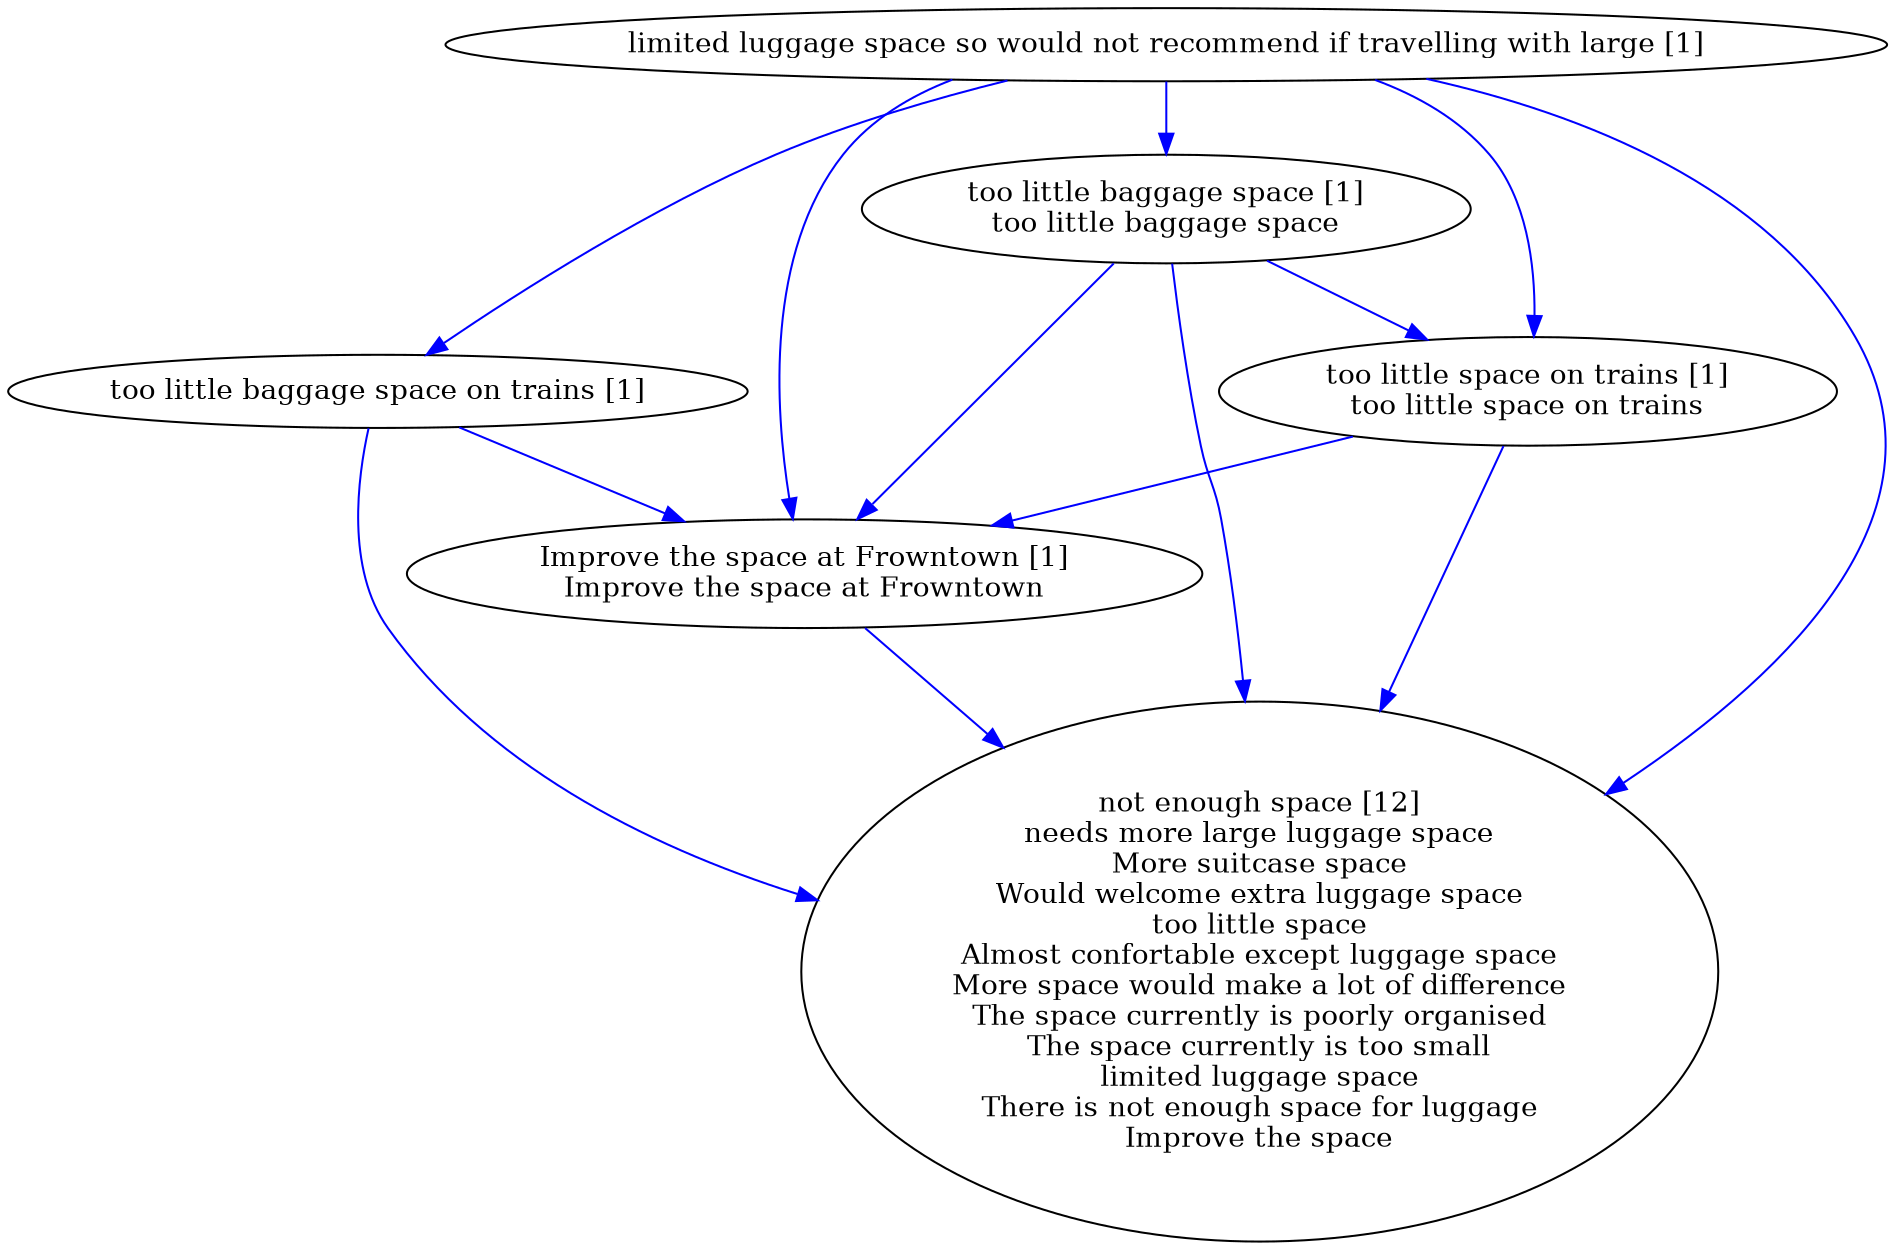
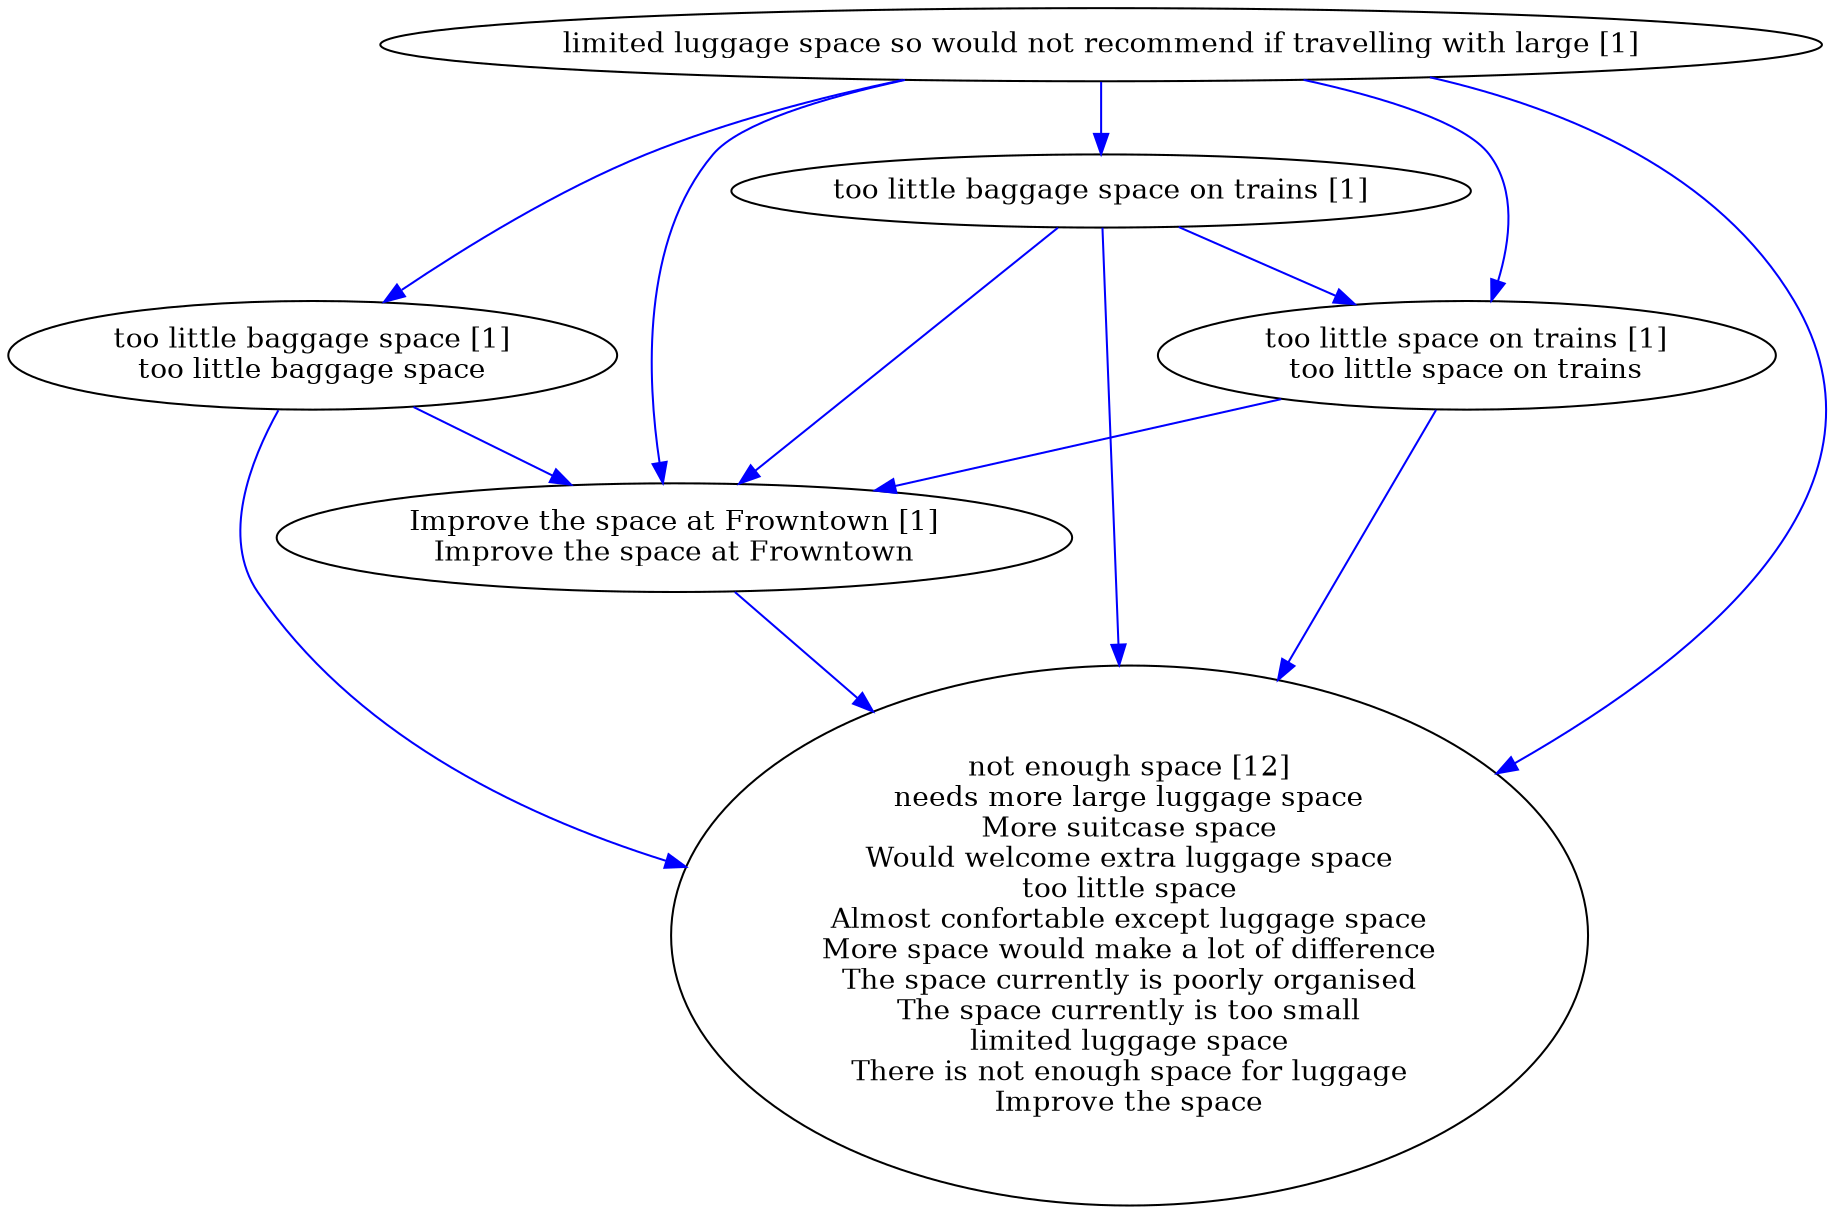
edge "too little baggage space [1] too little baggage space" -> "too little space on trains [1] too little space on trains": now "too little baggage space on trains [1]" -> "too little space on trains [1] too little space on trains"
